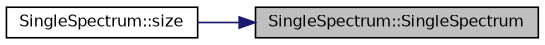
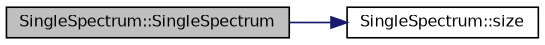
edge "SingleSpectrum::size" -> "SingleSpectrum::SingleSpectrum": reversed
